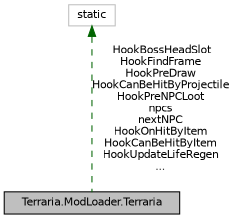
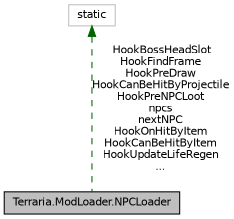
node "Terraria.ModLoader.Terraria": label "Terraria.ModLoader.Terraria" -> "Terraria.ModLoader.NPCLoader"
